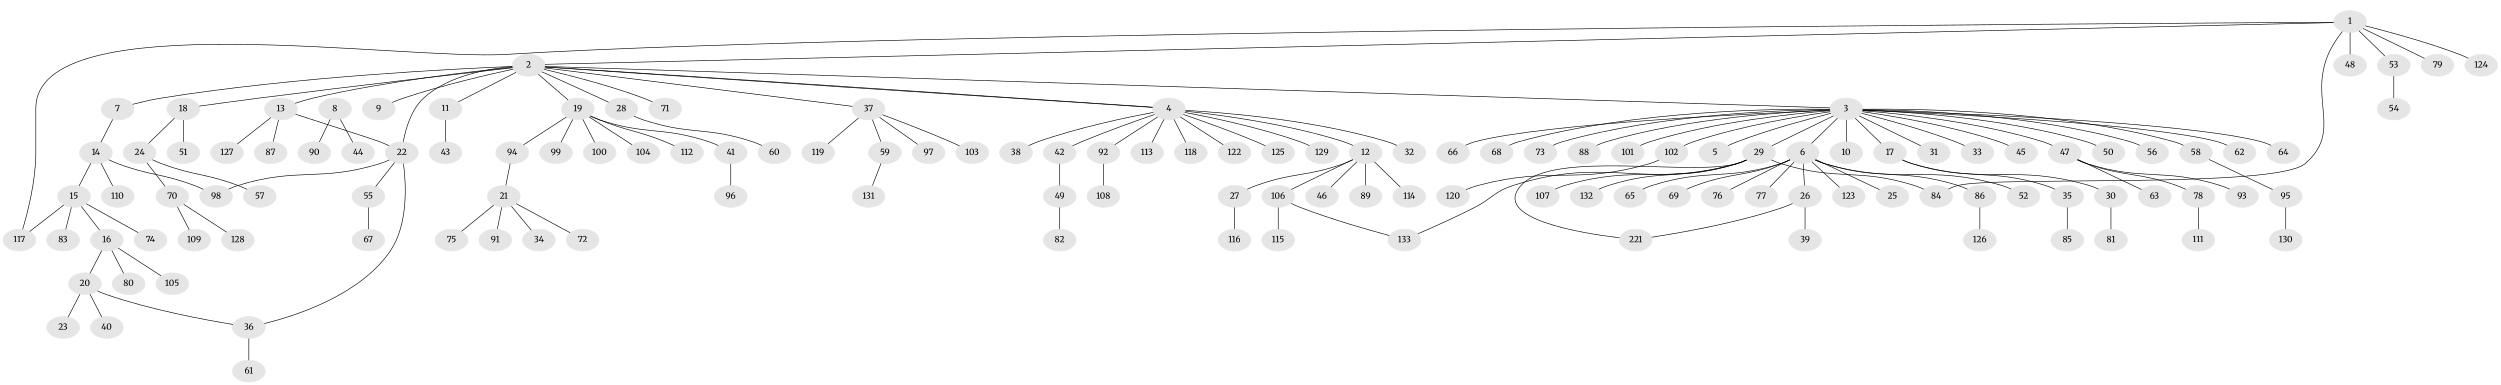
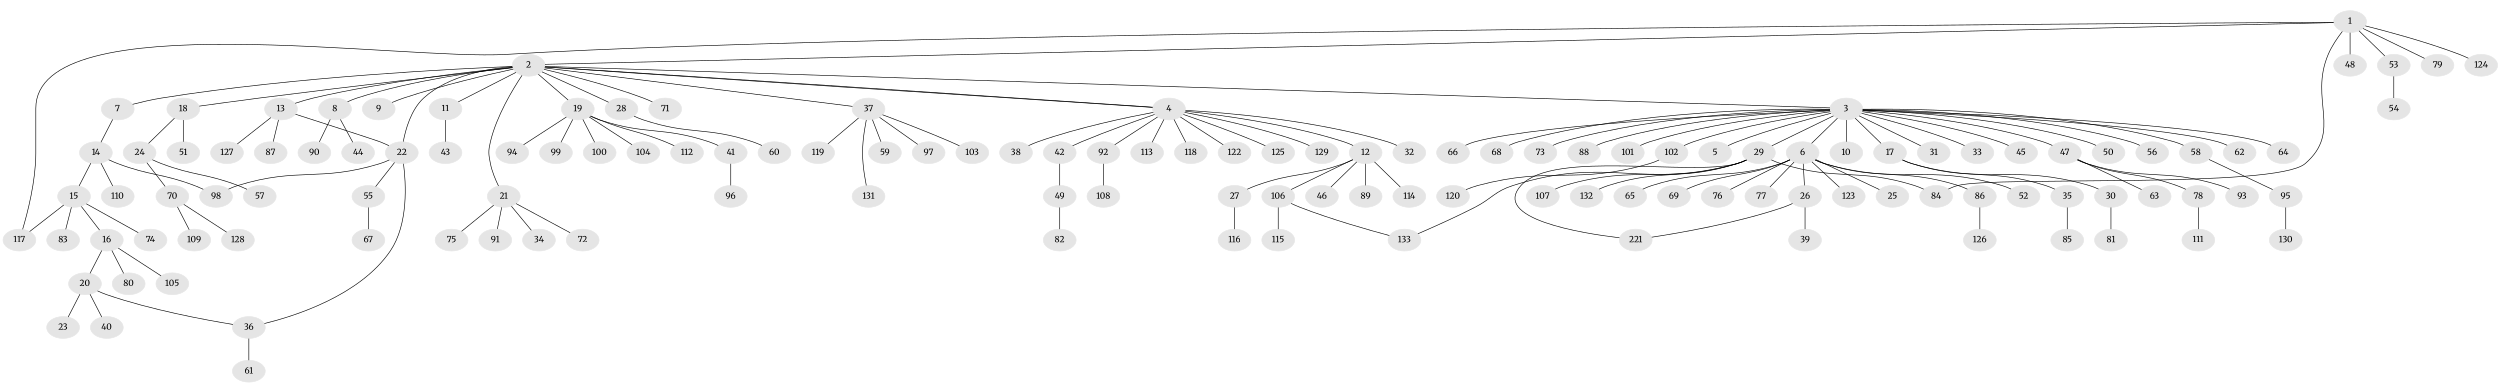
edge "2" -- "8": added
edge "94" -- "21": now "2" -- "21"
edge "59" -- "131": now "37" -- "131"
